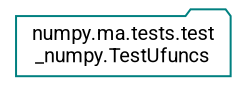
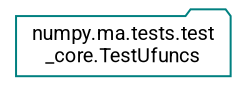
node "numpy.ma.tests.test _numpy.TestUfuncs": label "numpy.ma.tests.test _numpy.TestUfuncs" -> "numpy.ma.tests.test _core.TestUfuncs"
